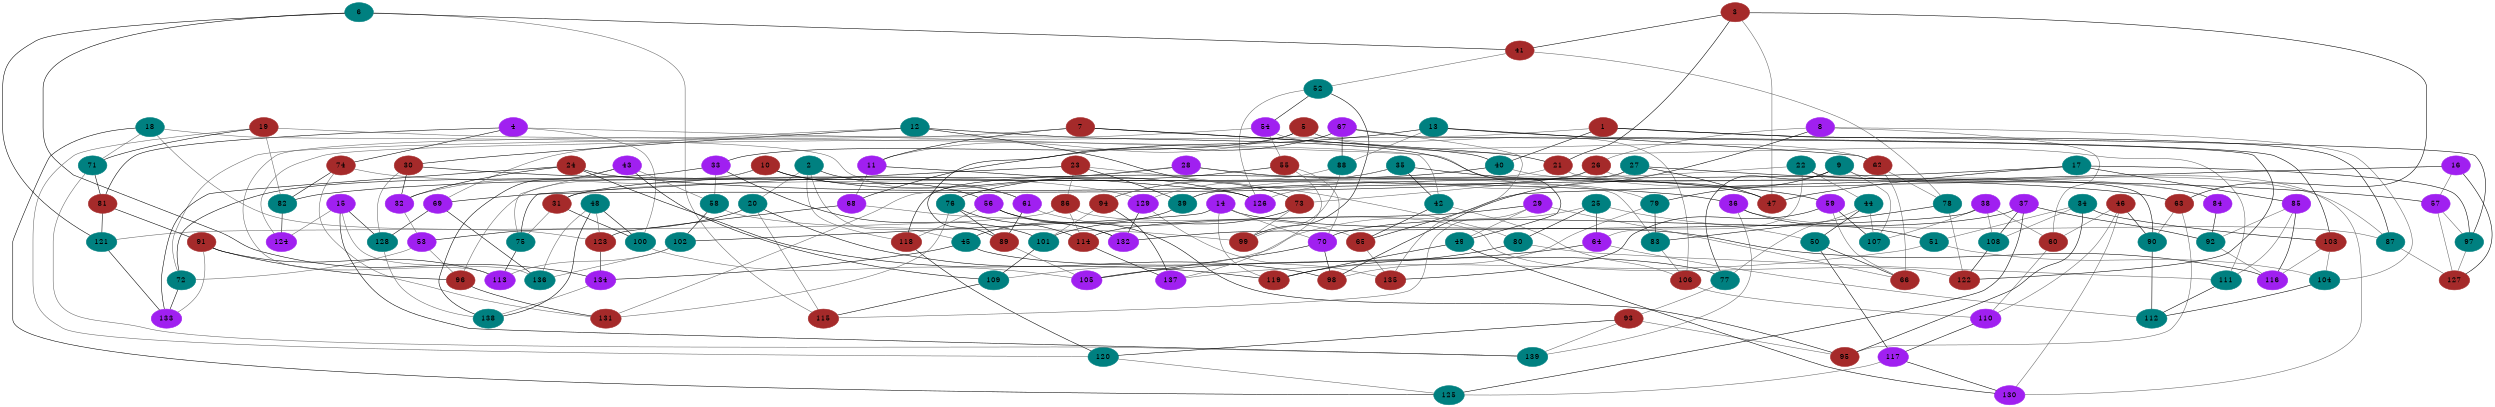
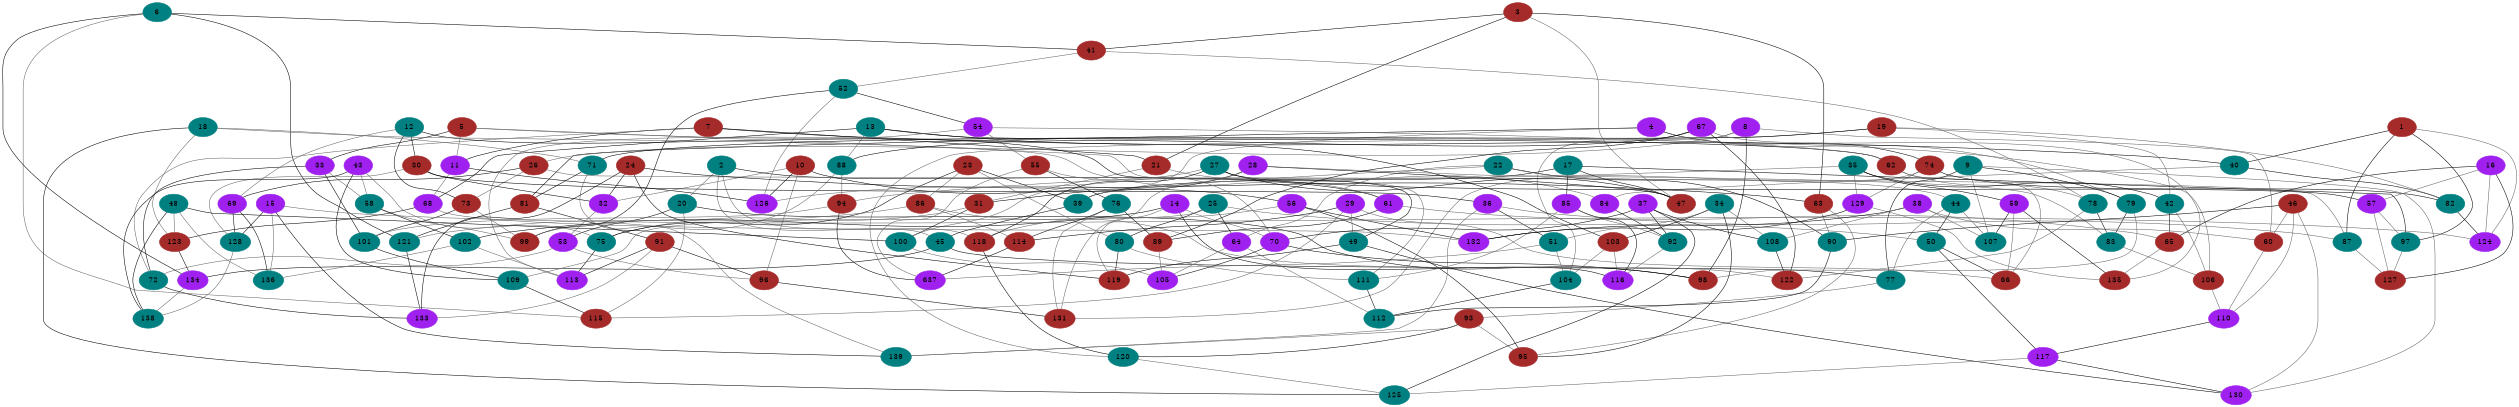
edge "16" -- "124": added
edge "64" -- "105": color black -> gray40
node "137": label "137" -> "637"
